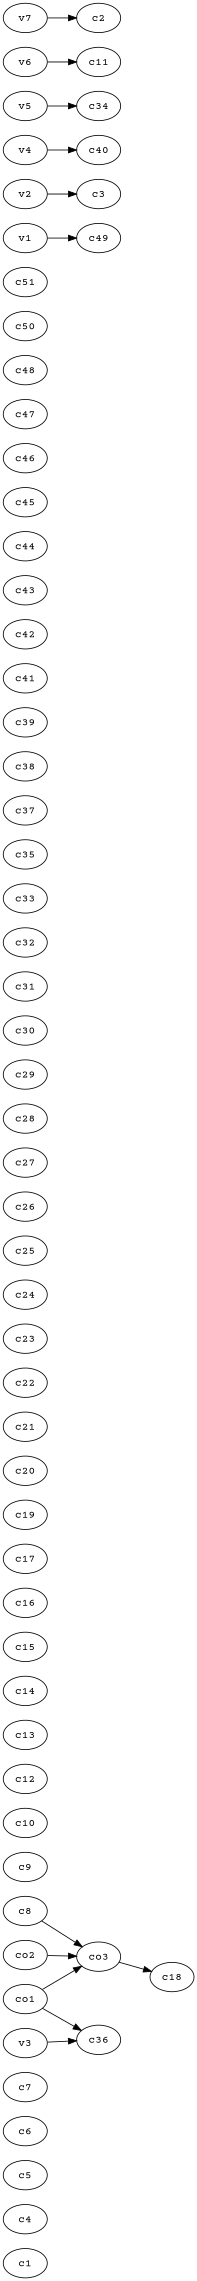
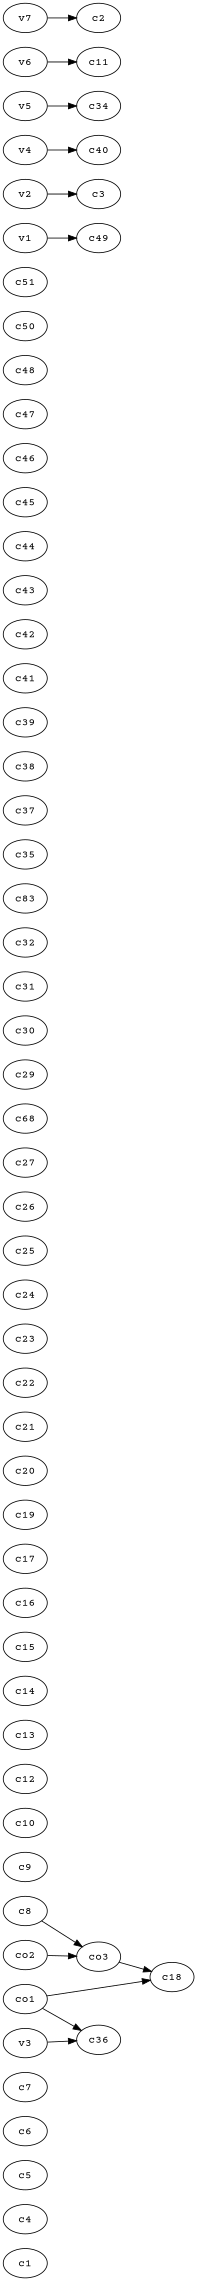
node "c33": label "c33" -> "c83"
node "c28": label "c28" -> "c68"
edge "co1" -> "co3": now "co1" -> "c18"
